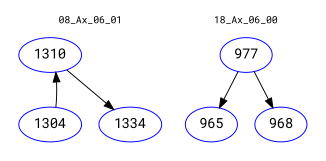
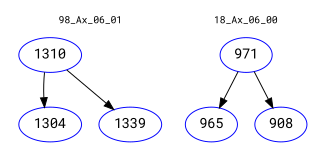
cluster "08_Ax_06_01": label "08_Ax_06_01" -> "98_Ax_06_01"
node "977": label "977" -> "971"
edge "1304" -> "1310": reversed
node "1334": label "1334" -> "1339"
node "968": label "968" -> "908"
